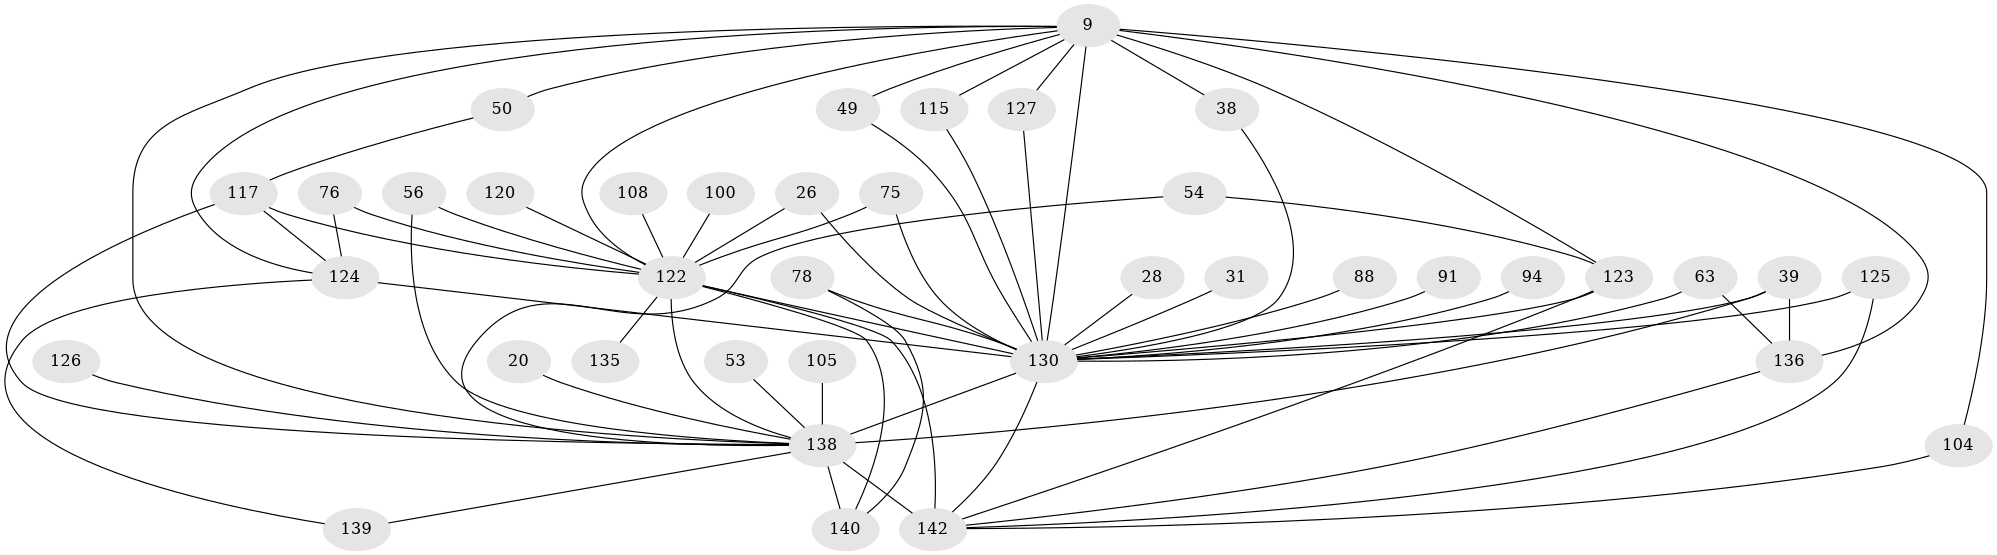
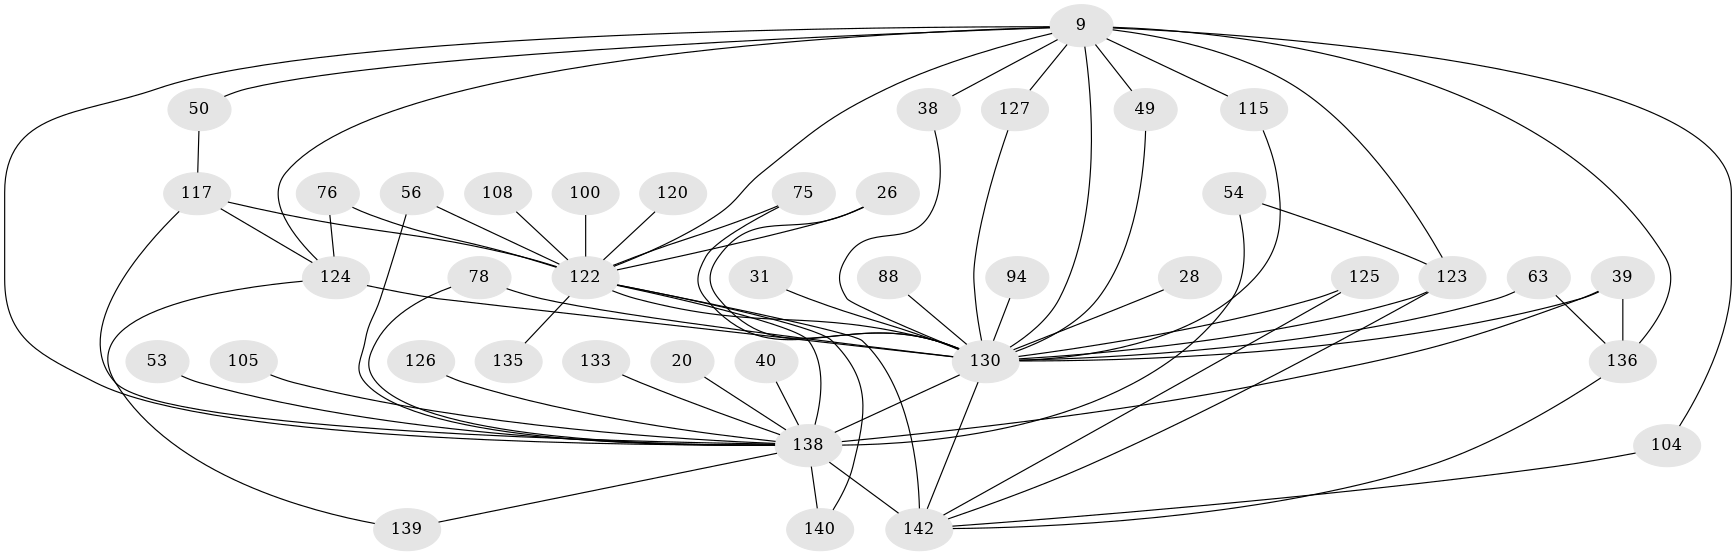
node "91": removed
edge "78" -- "140": now "78" -- "138"
node "133": added
node "40": added
